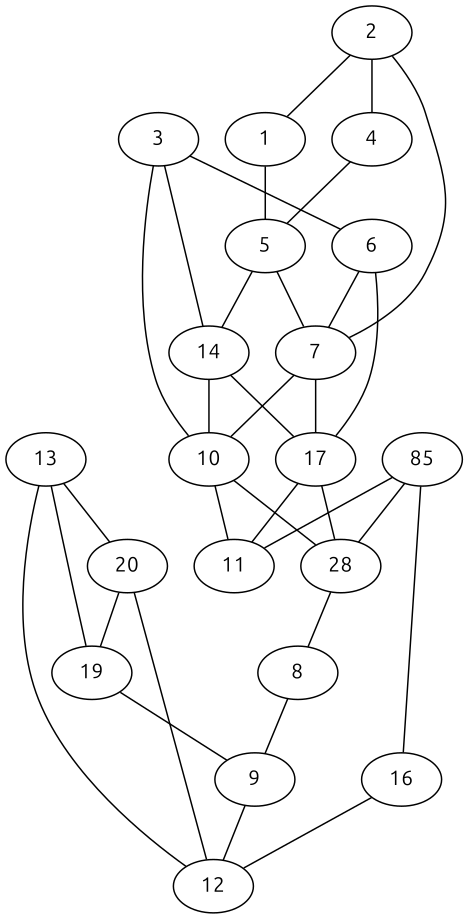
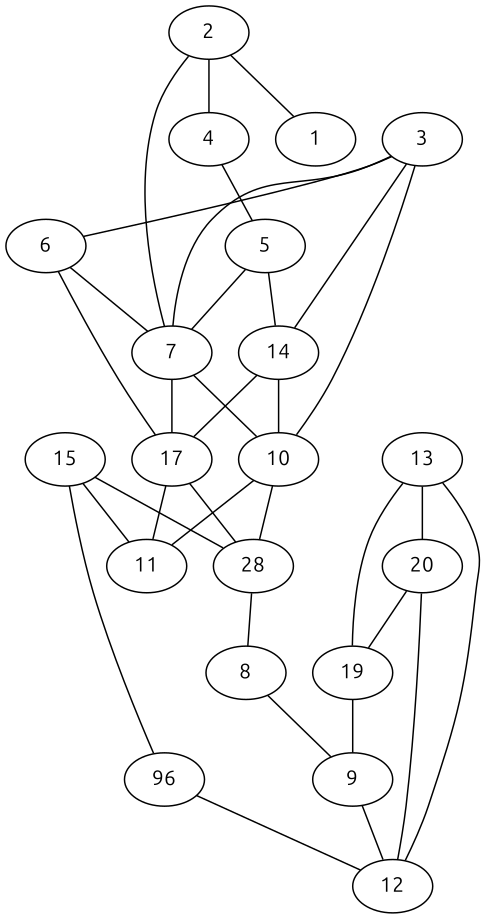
edge "1" -- "5": removed
edge "3" -- "7": added
node "85": label "85" -> "15"
node "16": label "16" -> "96"
